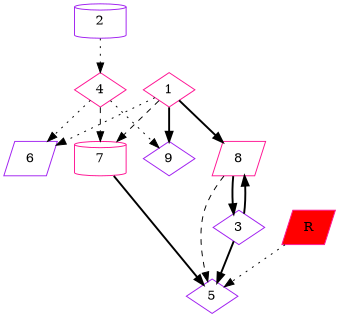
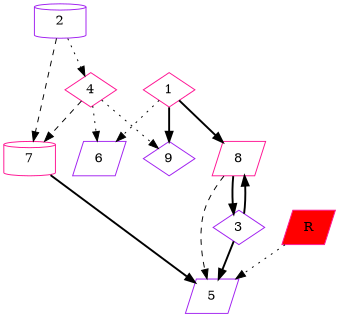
edge "1" -> "7": now "2" -> "7"
node "5": shape diamond -> parallelogram
